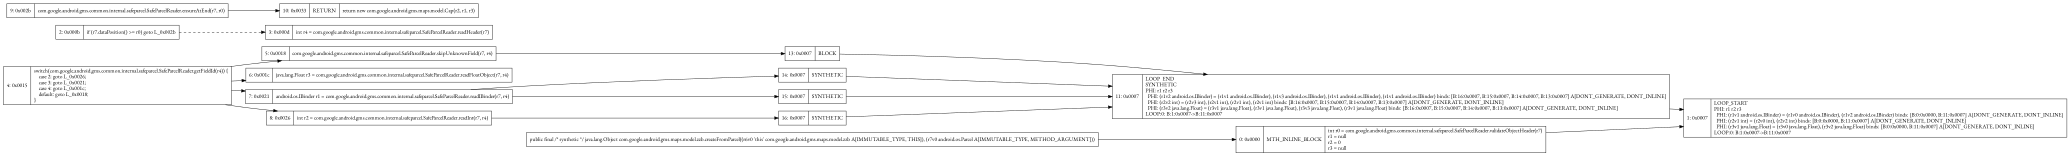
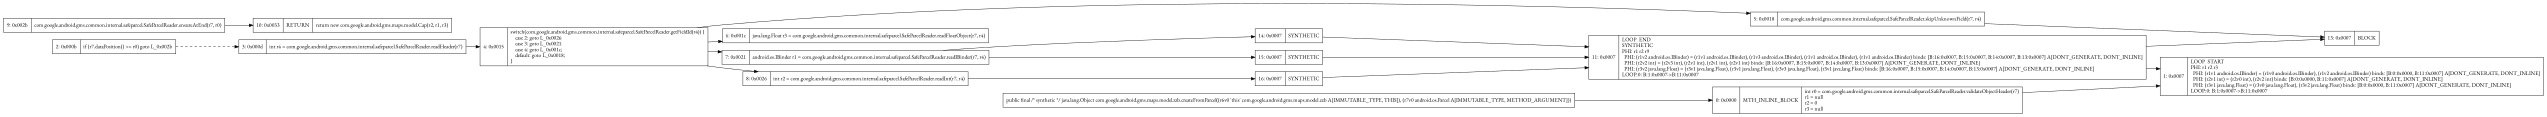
edge "3: 0x000d" -> "4: 0x0015": added
edge "13: 0x0007" -> "11: 0x0007": reversed
node "11: 0x0007": text "PHI: r1 r2 r3" -> "PHI: r1 r2 r9"
